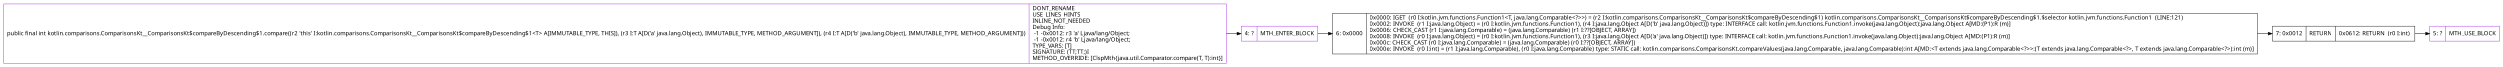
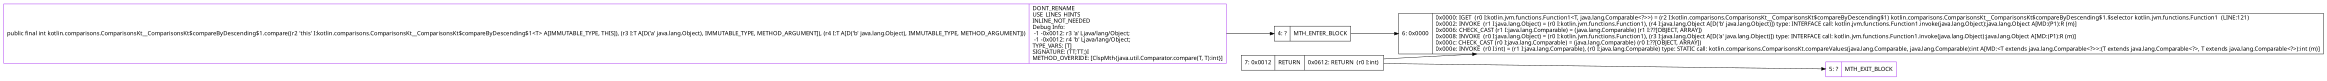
node "5: ?": text "MTH_USE_BLOCK" -> "MTH_EXIT_BLOCK"
node "4: ?": color purple -> black
edge "6: 0x0000" -> "7: 0x0012": reversed
